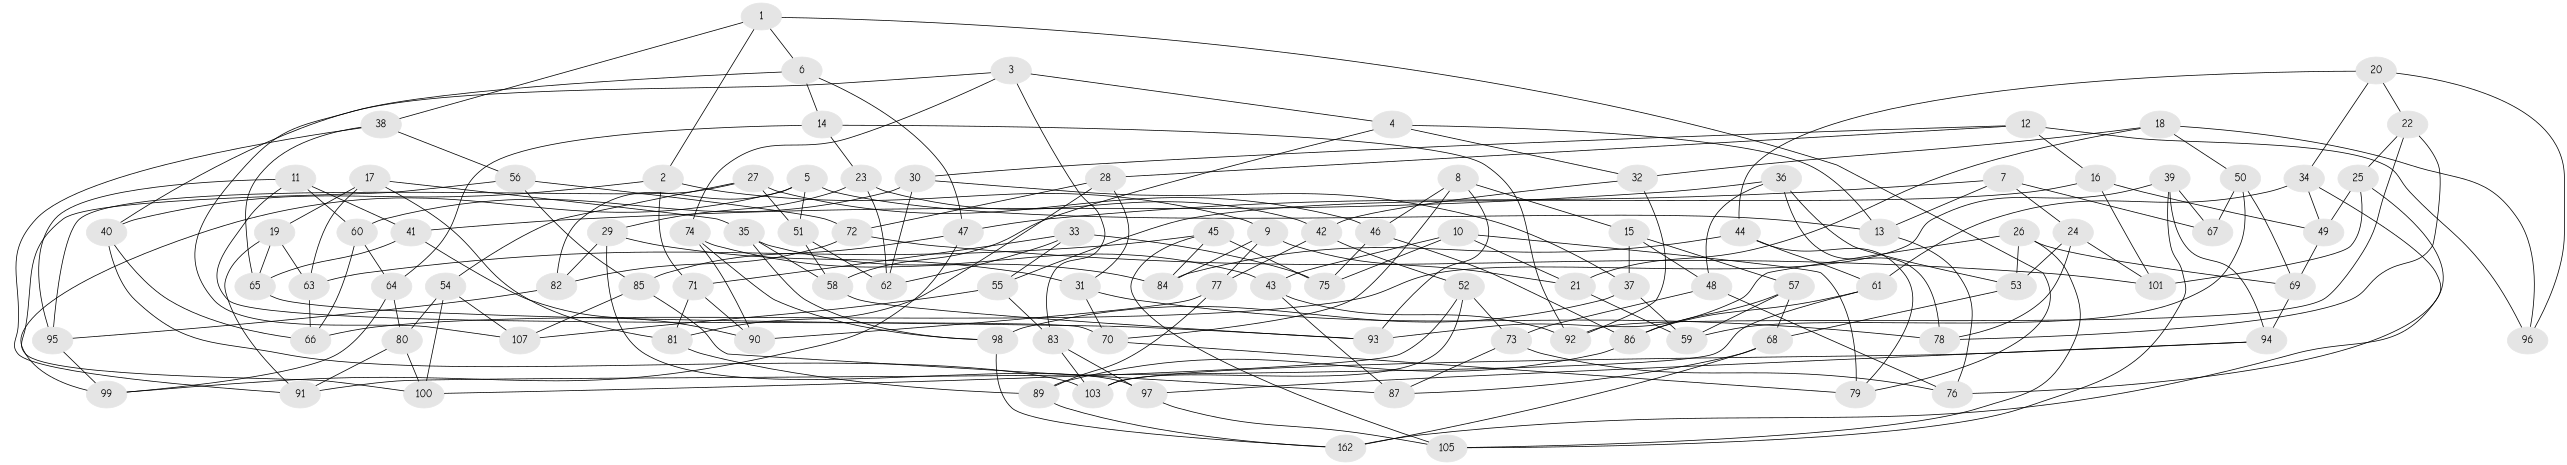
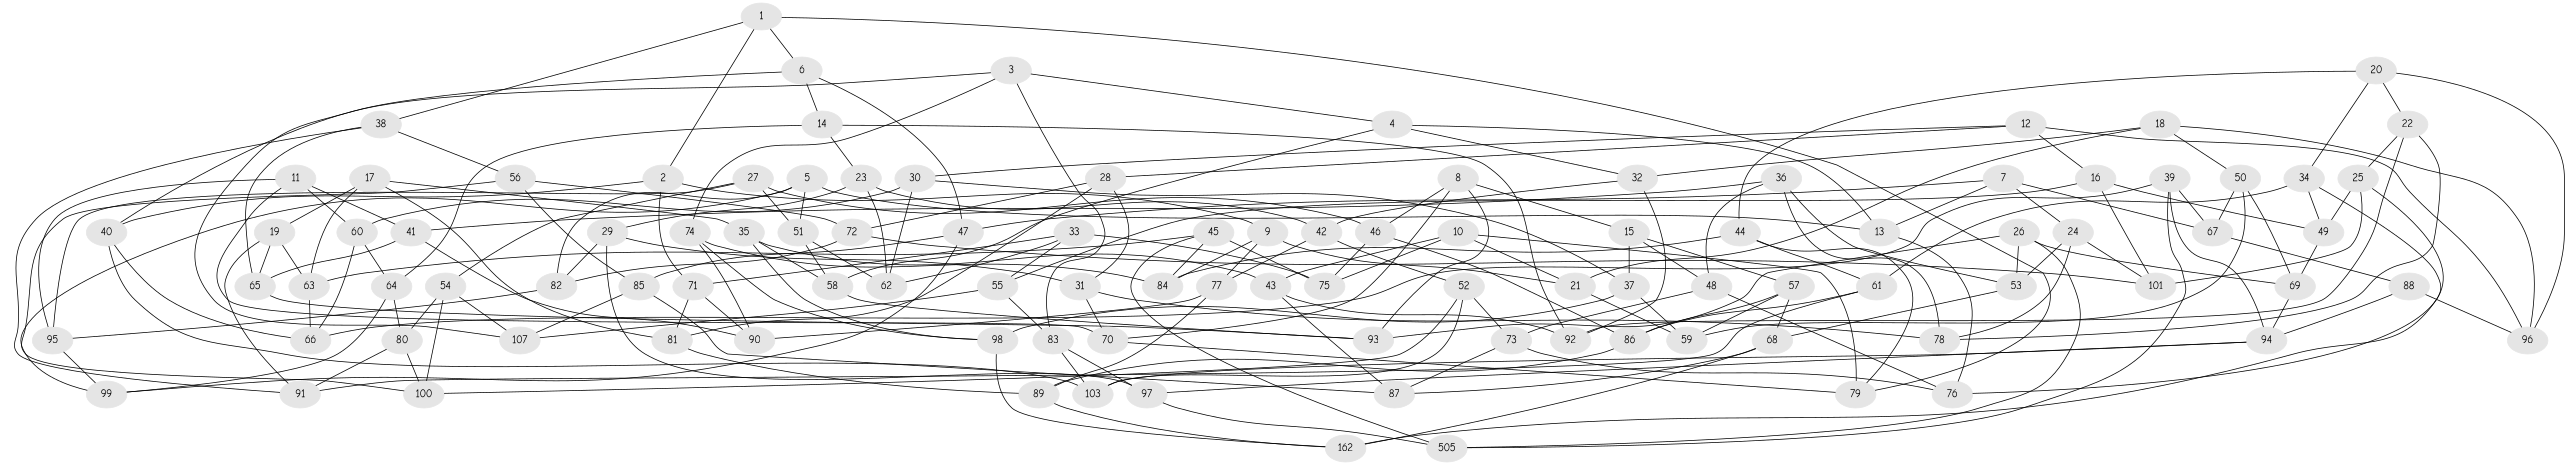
node "88": added
node "105": label "105" -> "505"
